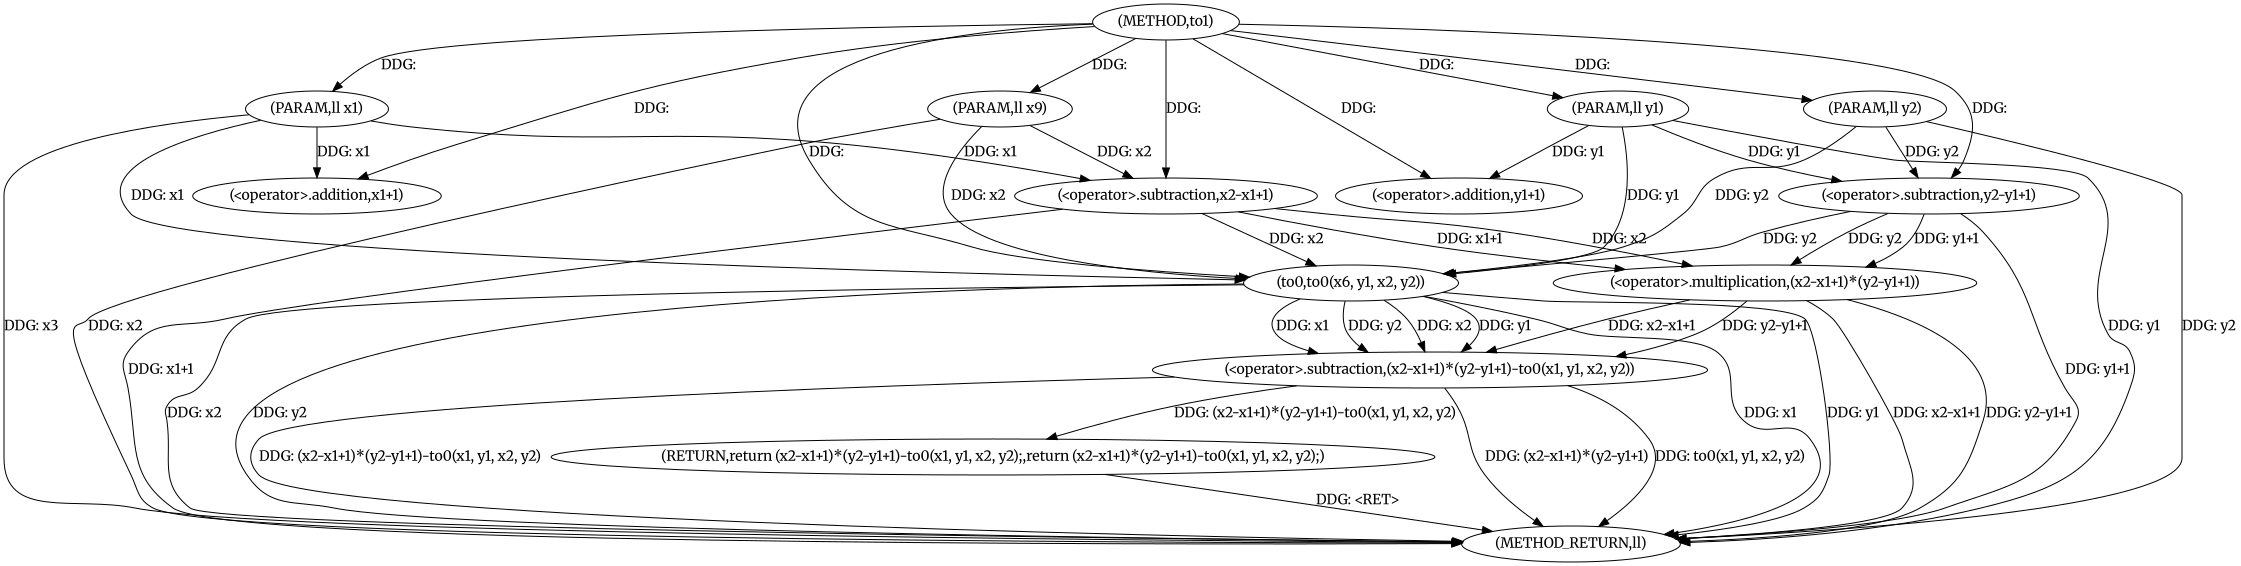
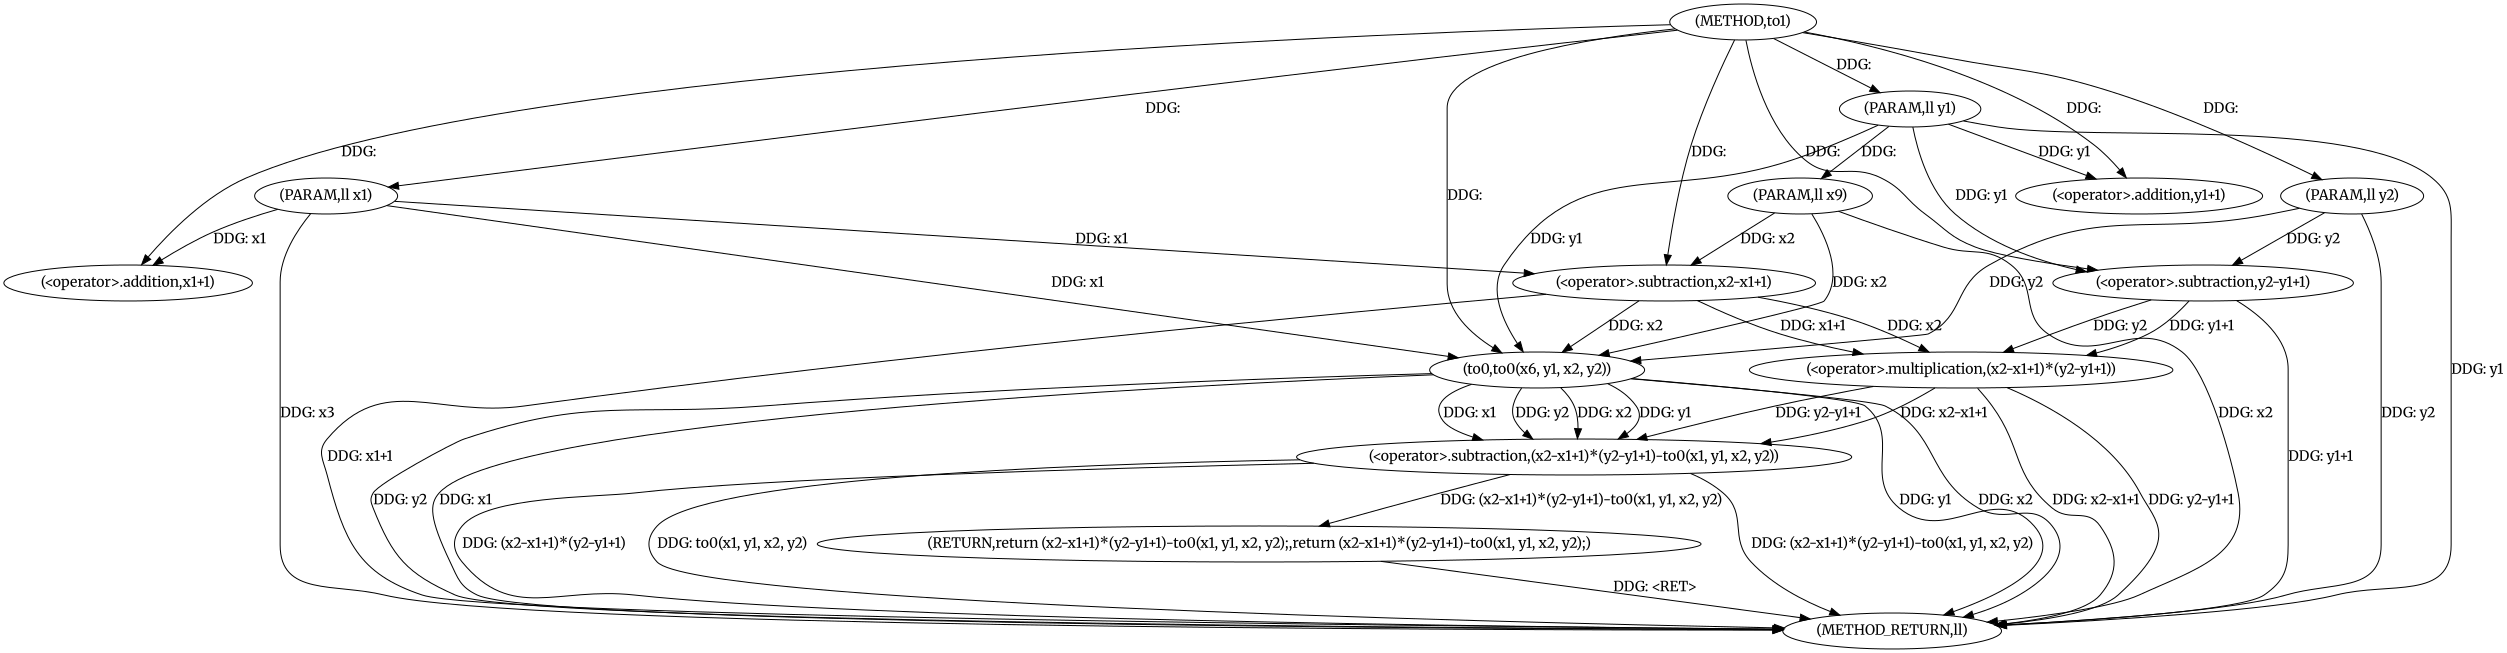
edge "(METHOD,to1)" -> "(PARAM,ll x9)": now "(PARAM,ll y1)" -> "(PARAM,ll x9)"
edge "(<operator>.subtraction,y2-y1+1)" -> "(to0,to0(x6, y1, x2, y2))": removed, label "DDG: y2"
